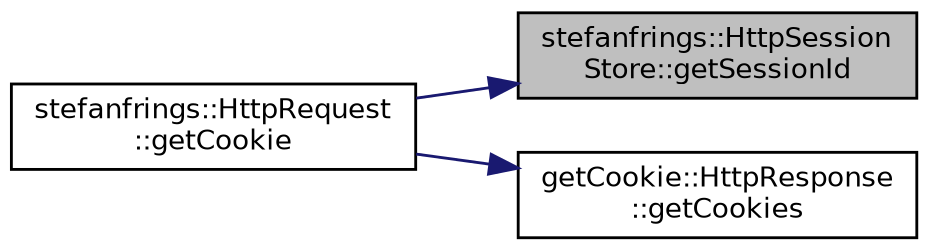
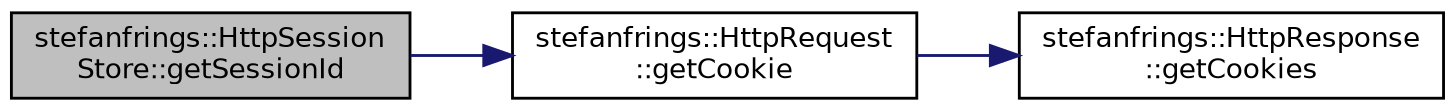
edge "stefanfrings::HttpRequest ::getCookie" -> "stefanfrings::HttpSession Store::getSessionId": reversed
node "getCookie::HttpResponse ::getCookies": label "getCookie::HttpResponse ::getCookies" -> "stefanfrings::HttpResponse ::getCookies"
